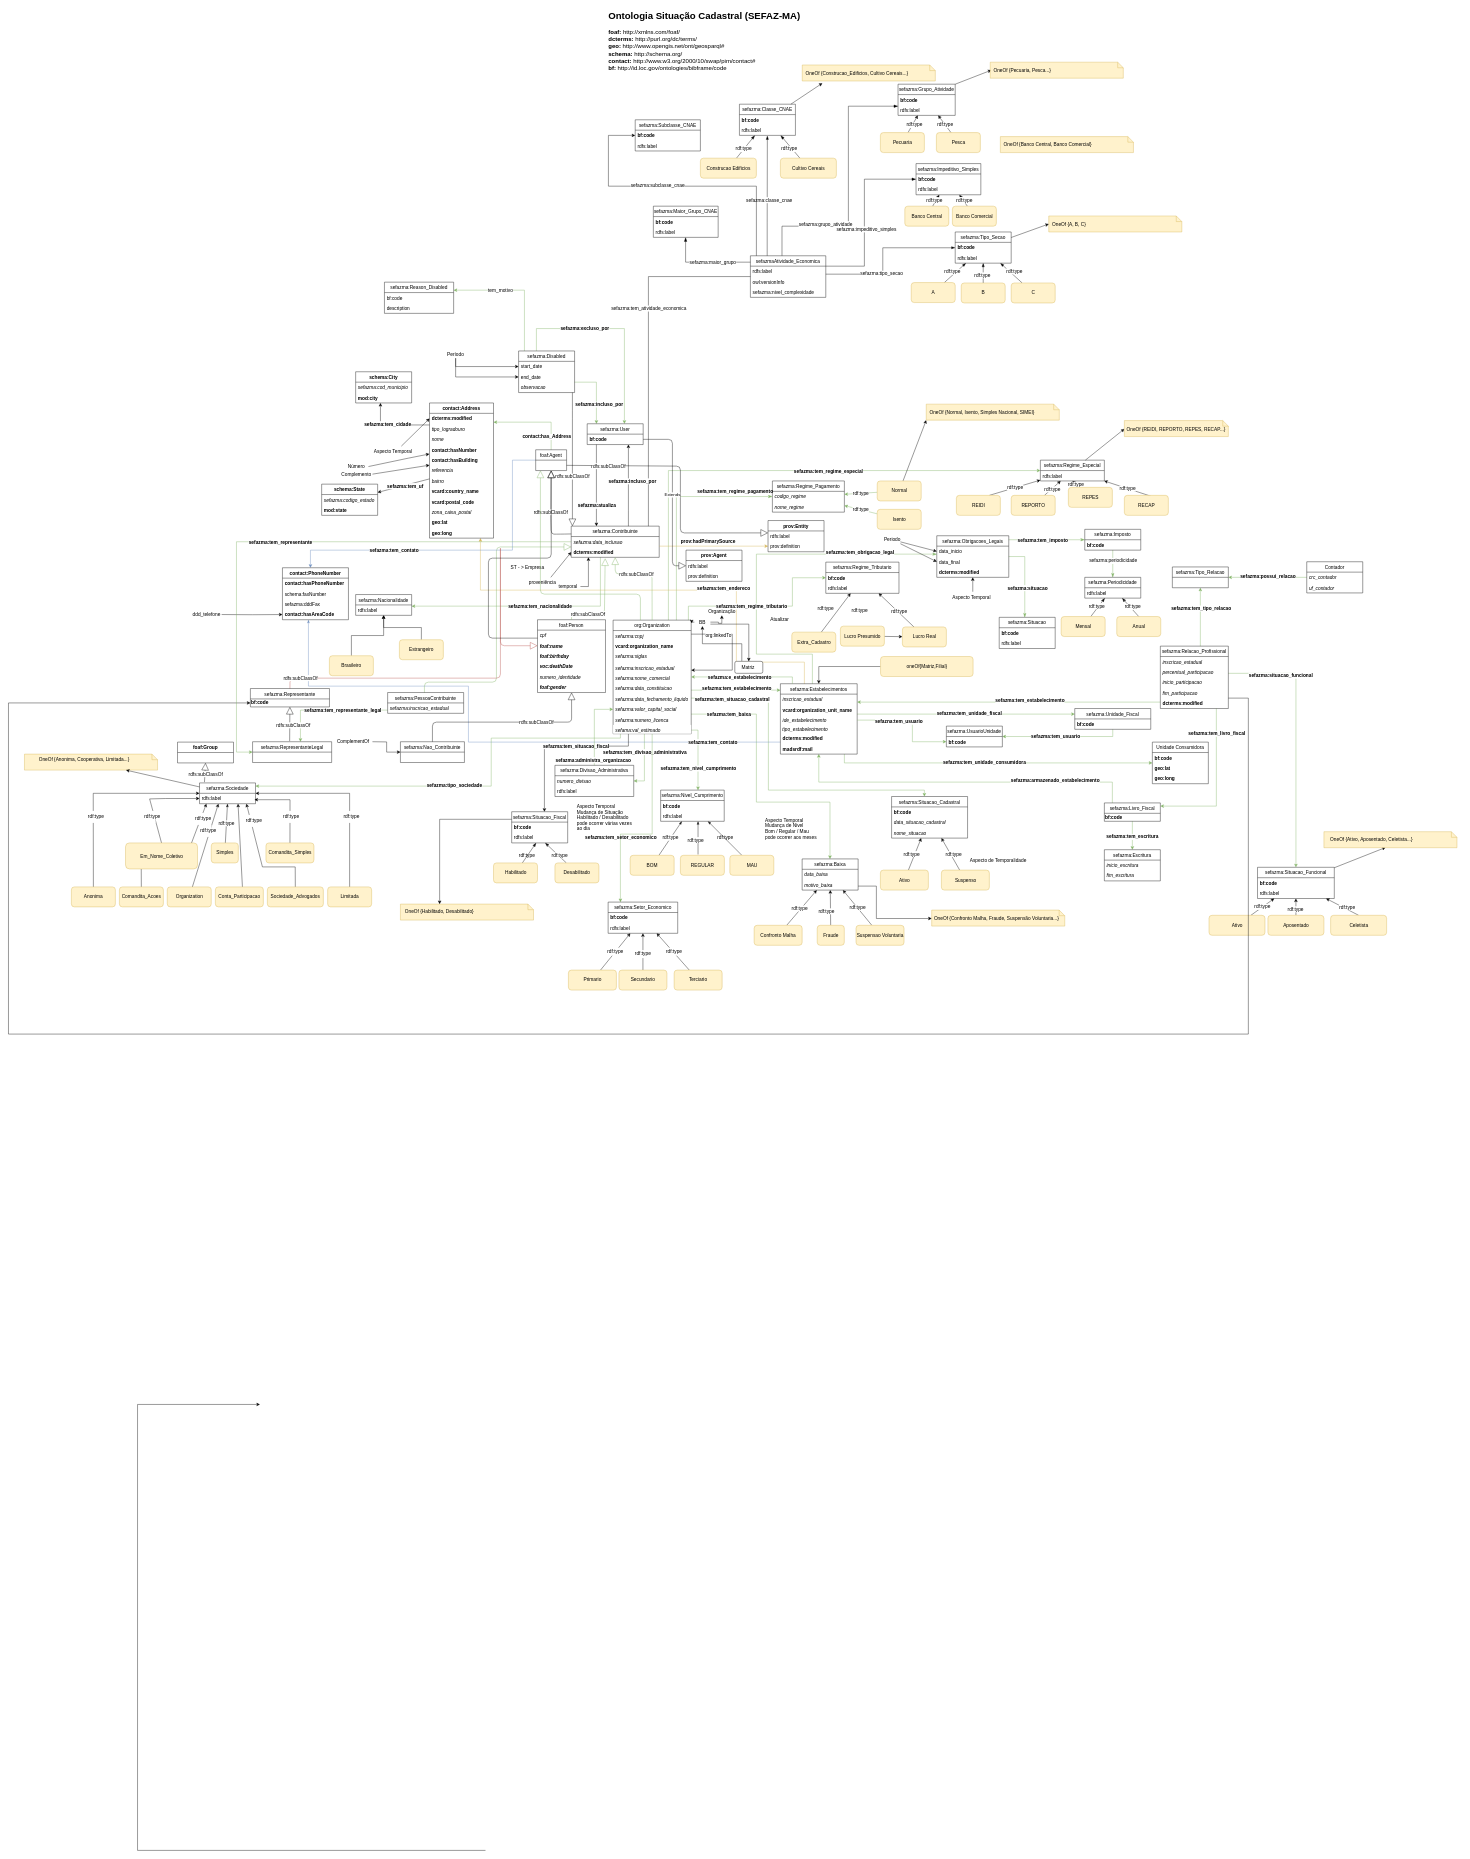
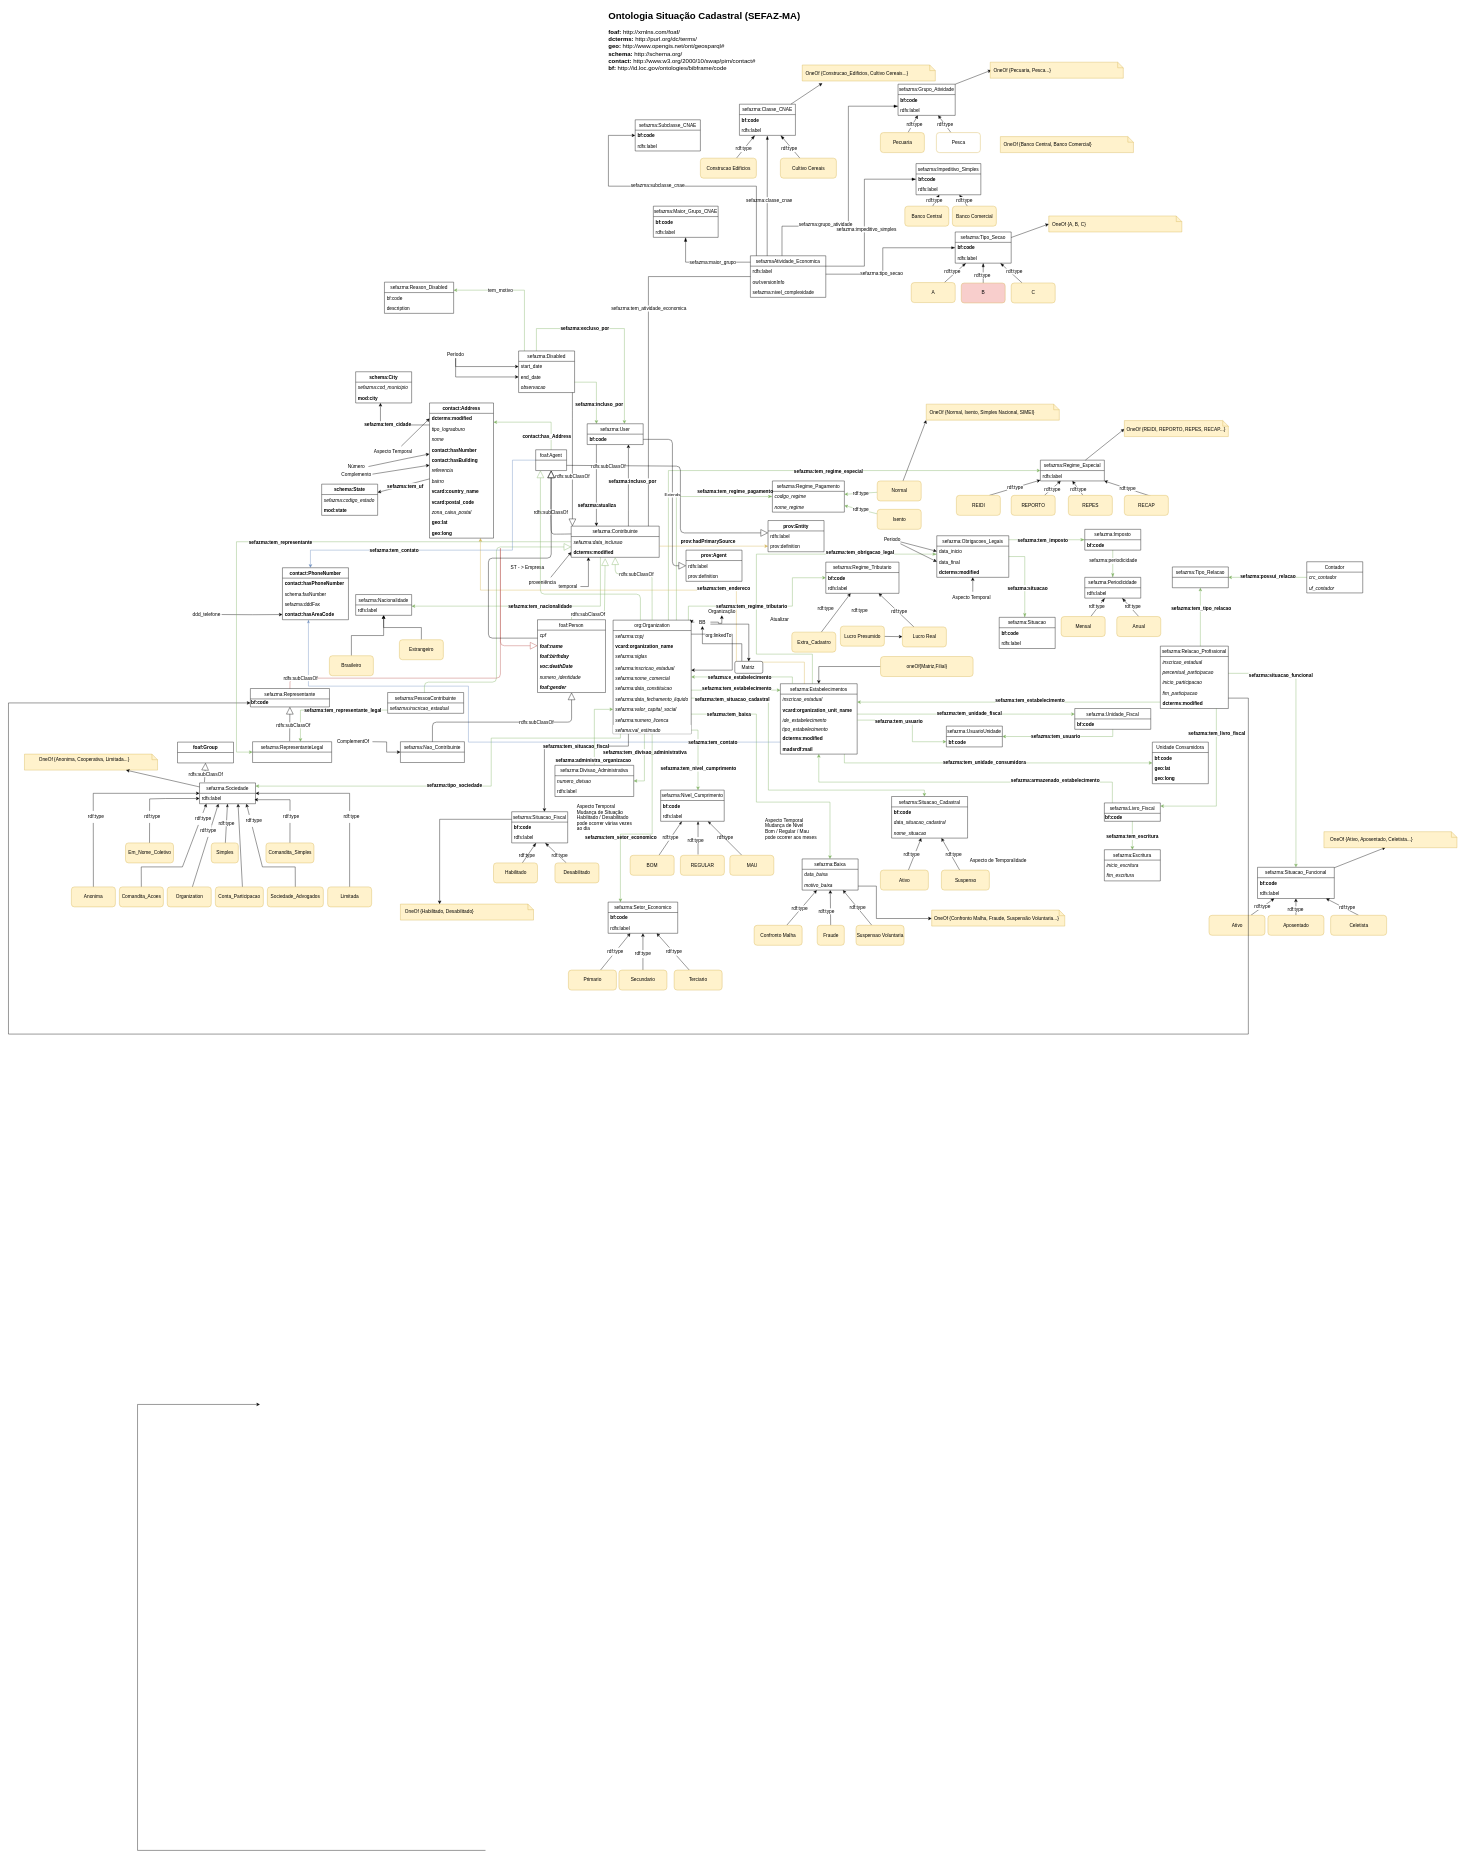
node "Pesca": fillcolor #fff2cc -> #ffffff
node "B": fillcolor #fff2cc -> #f8cecc
node "REPES": moved (1090, 497) -> (1090, 505)
node "Em_Nome_Coletivo": size 72x26 -> 48x20
